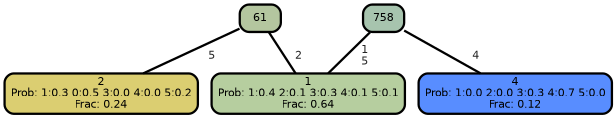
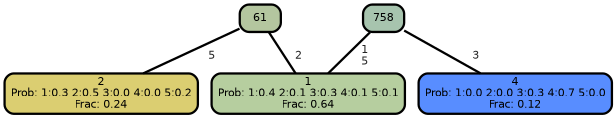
edge "758" -- "4 Prob: 1:0.0 2:0.0 3:0.3 4:0.7 5:0.0 Frac: 0.12": label " 4" -> " 3"
node "2 Prob: 1:0.3 0:0.5 3:0.0 4:0.0 5:0.2 Frac: 0.24": label "2 Prob: 1:0.3 0:0.5 3:0.0 4:0.0 5:0.2 Frac: 0.24" -> "2 Prob: 1:0.3 2:0.5 3:0.0 4:0.0 5:0.2 Frac: 0.24"
